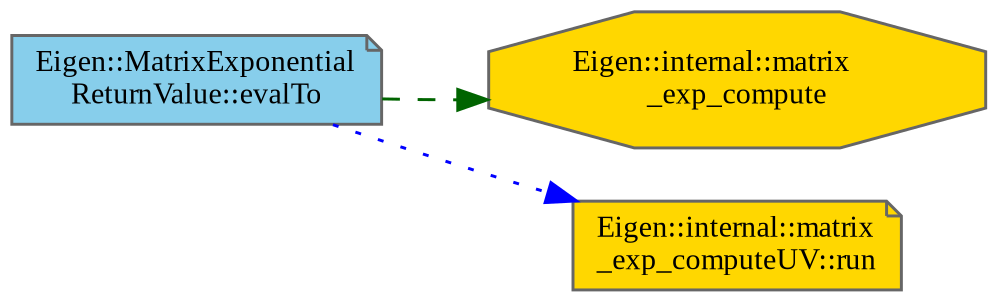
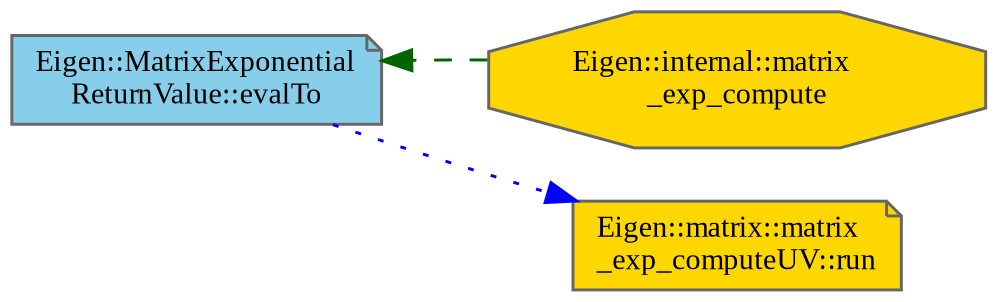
edge "Eigen::MatrixExponential ReturnValue::evalTo" -> "Eigen::internal::matrix _exp_compute": reversed
node "Eigen::internal::matrix _exp_computeUV::run": label "Eigen::internal::matrix _exp_computeUV::run" -> "Eigen::matrix::matrix _exp_computeUV::run"
